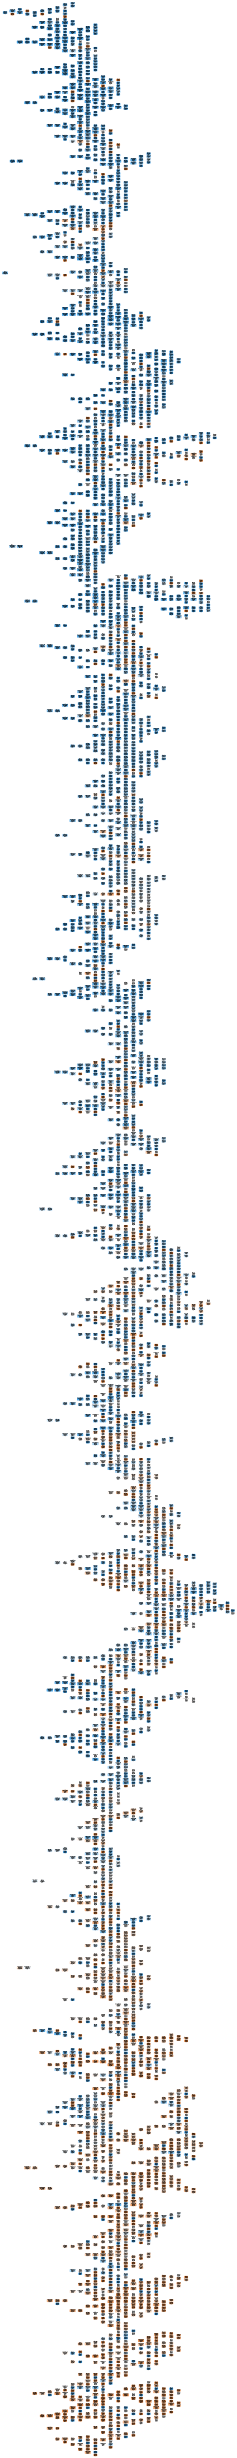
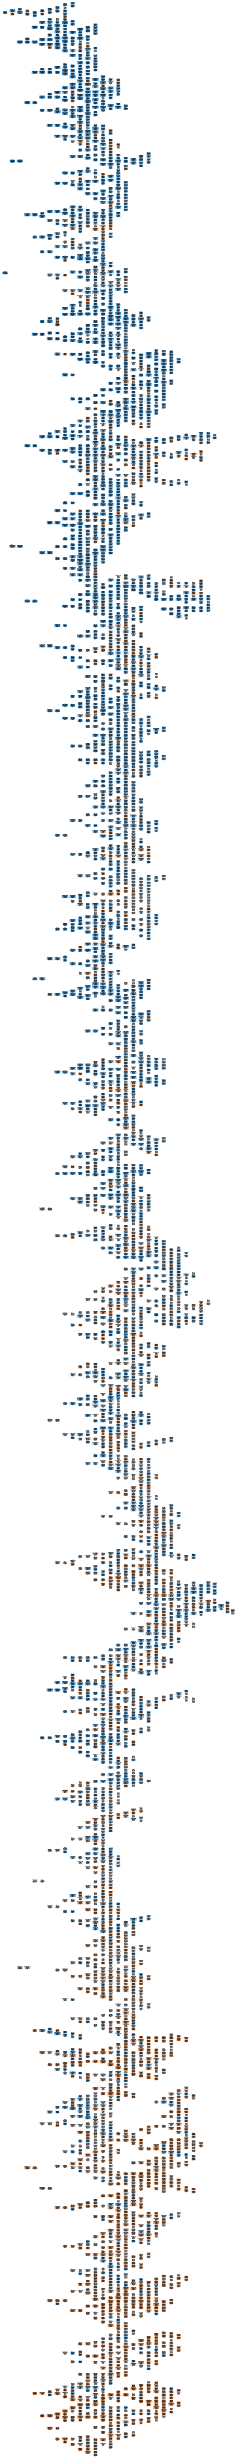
node "entropy = 0.896": added
node "entropy = 0.911": removed
